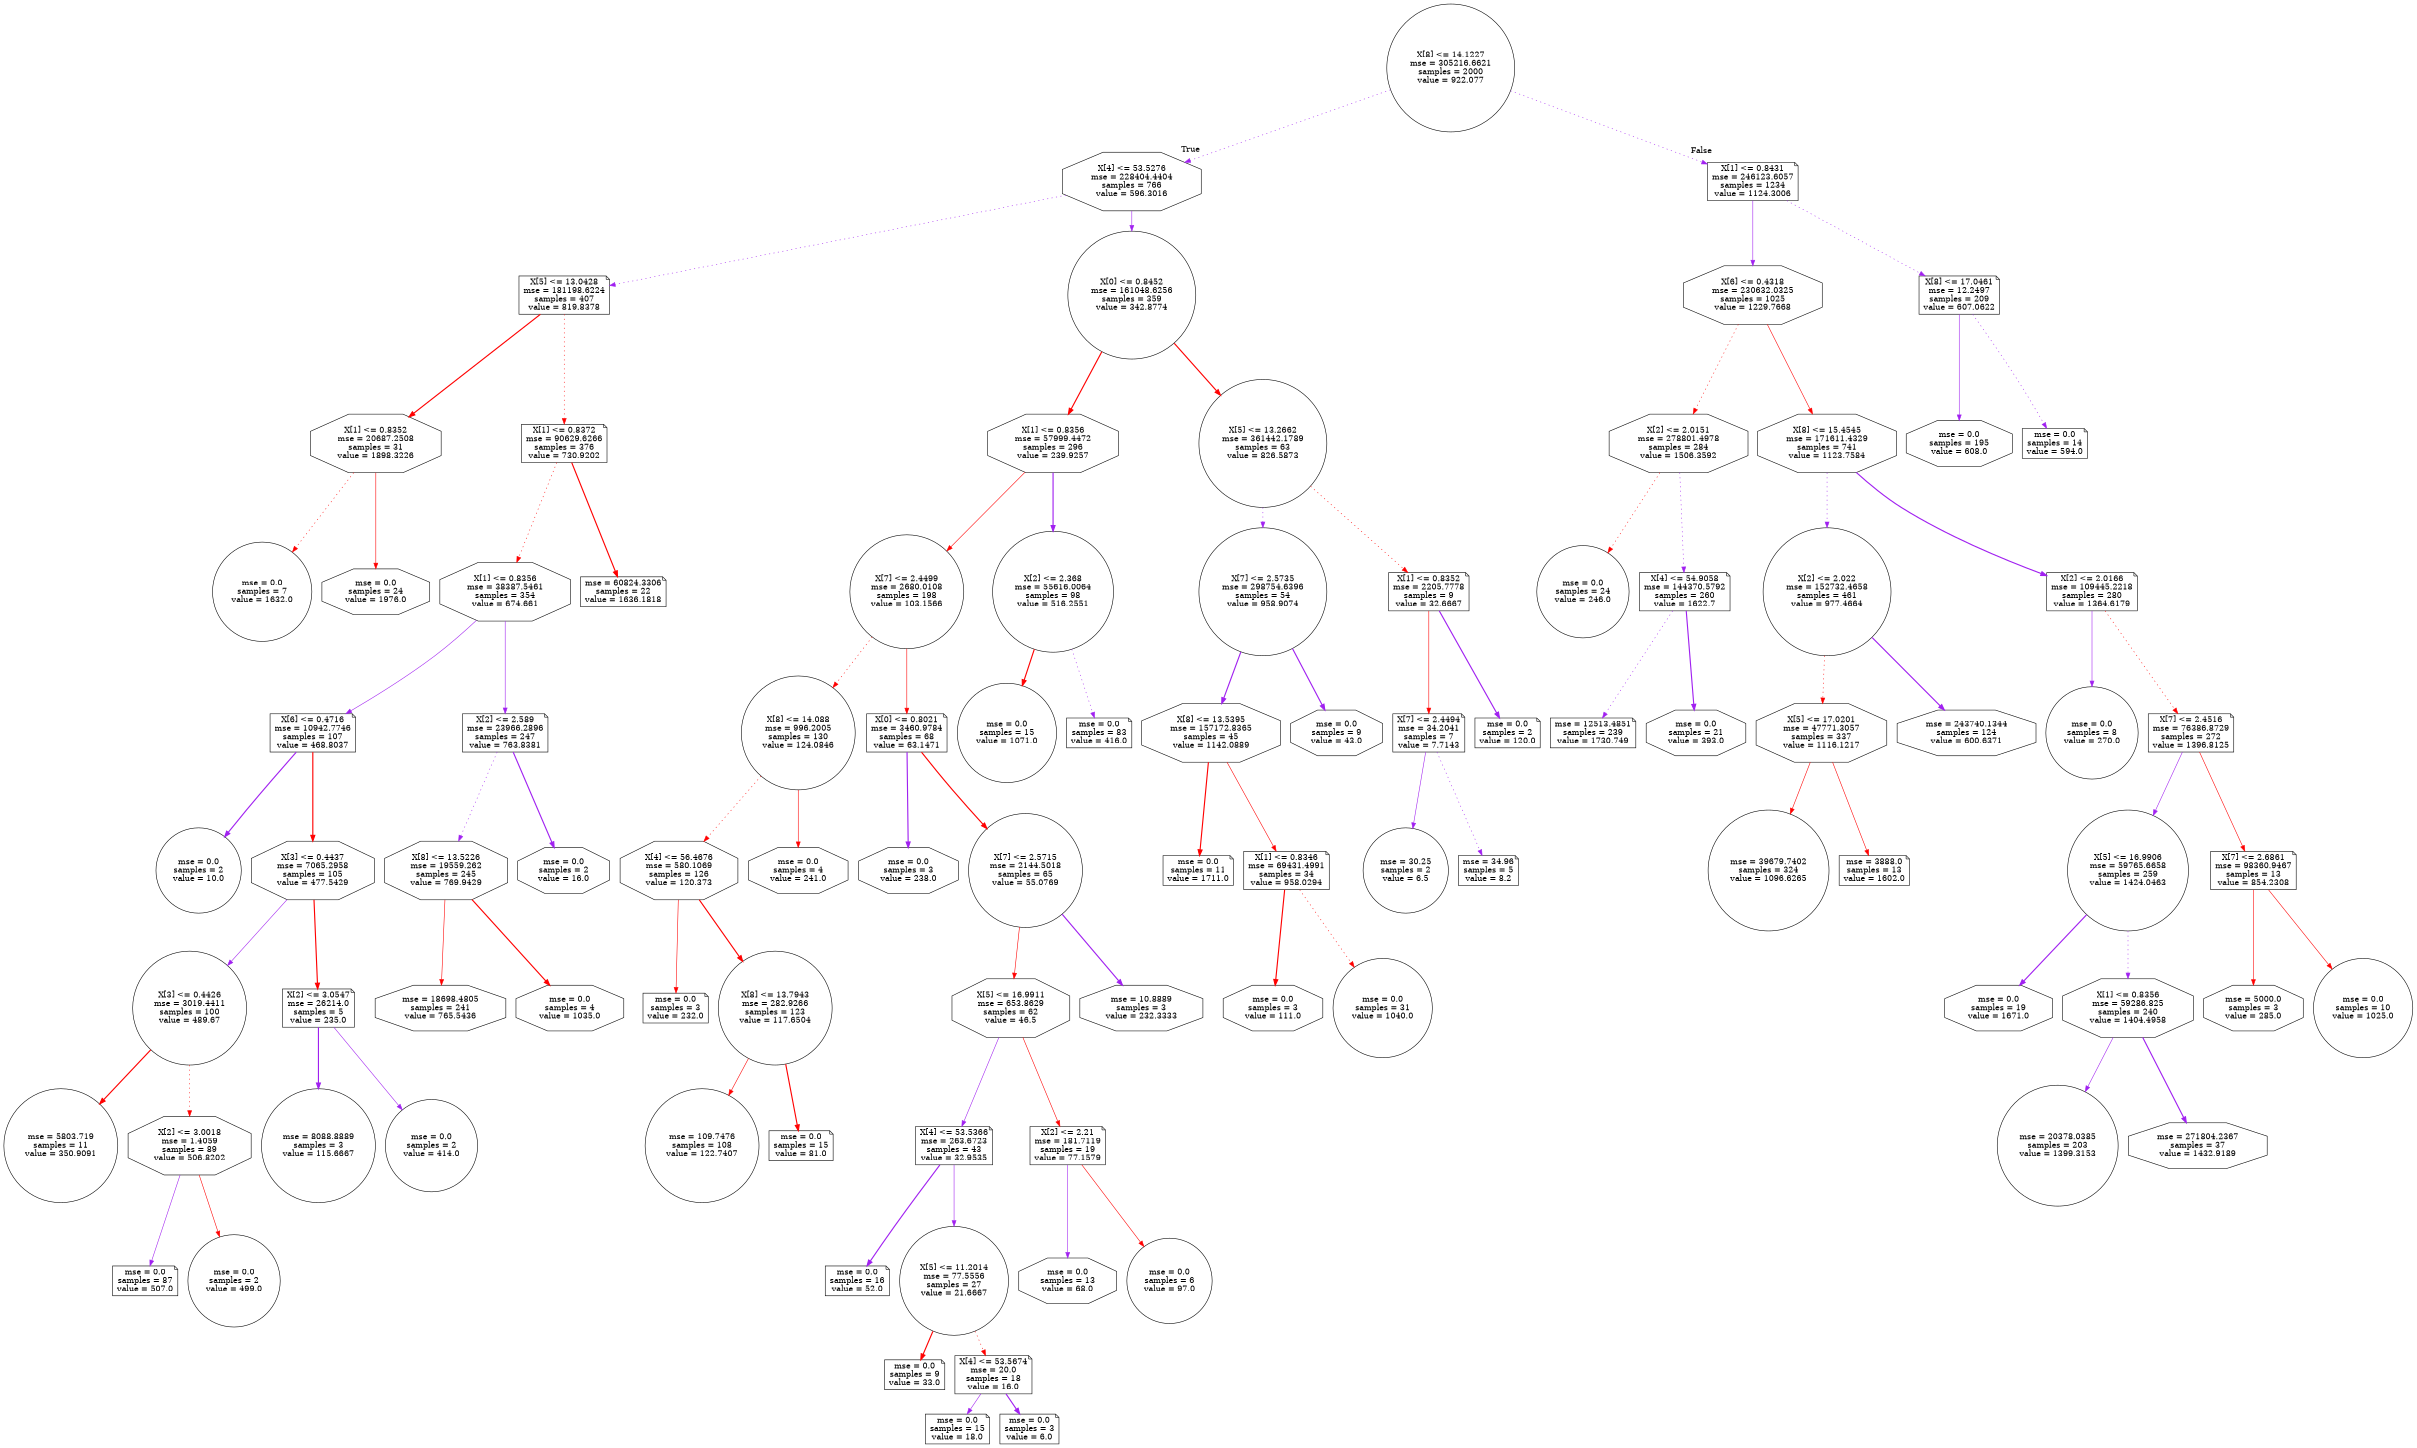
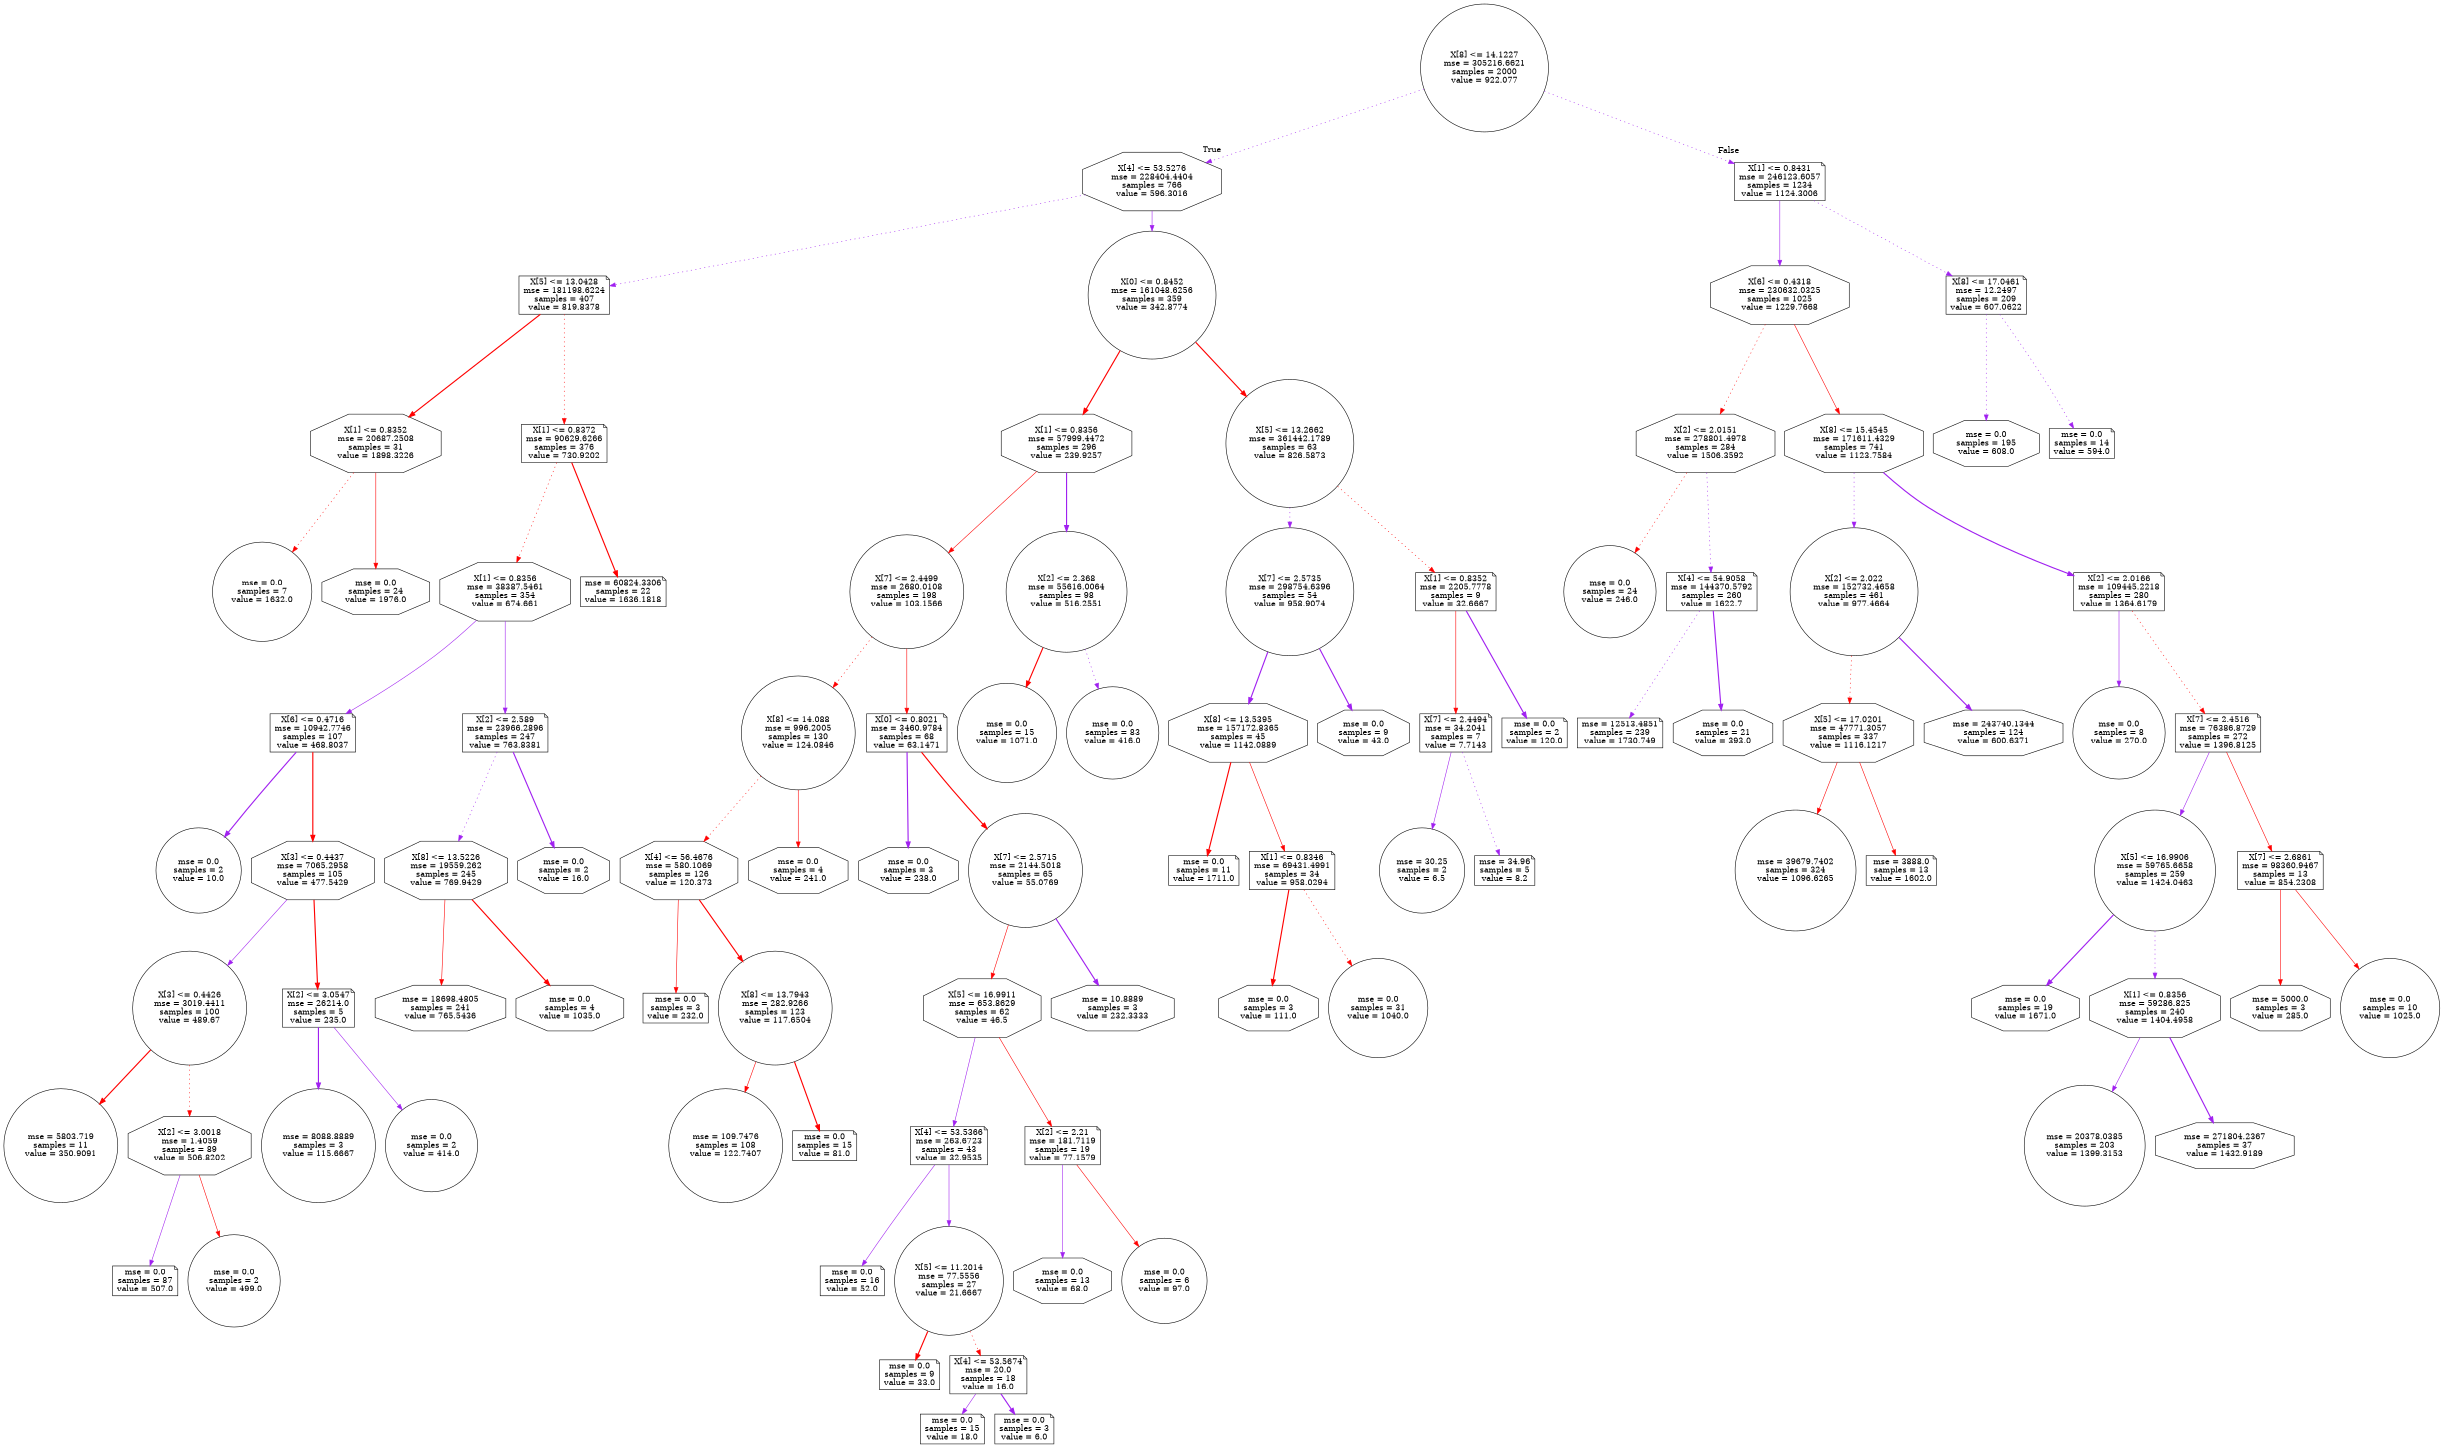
edge "X[8] <= 17.0461 mse = 12.2497 samples = 209 value = 607.0622" -> "mse = 0.0 samples = 195 value = 608.0": style solid -> dotted
node "mse = 0.0 samples = 83 value = 416.0": shape note -> circle
edge "X[4] <= 53.5366 mse = 263.6723 samples = 43 value = 32.9535" -> "mse = 0.0 samples = 16 value = 52.0": style bold -> solid
